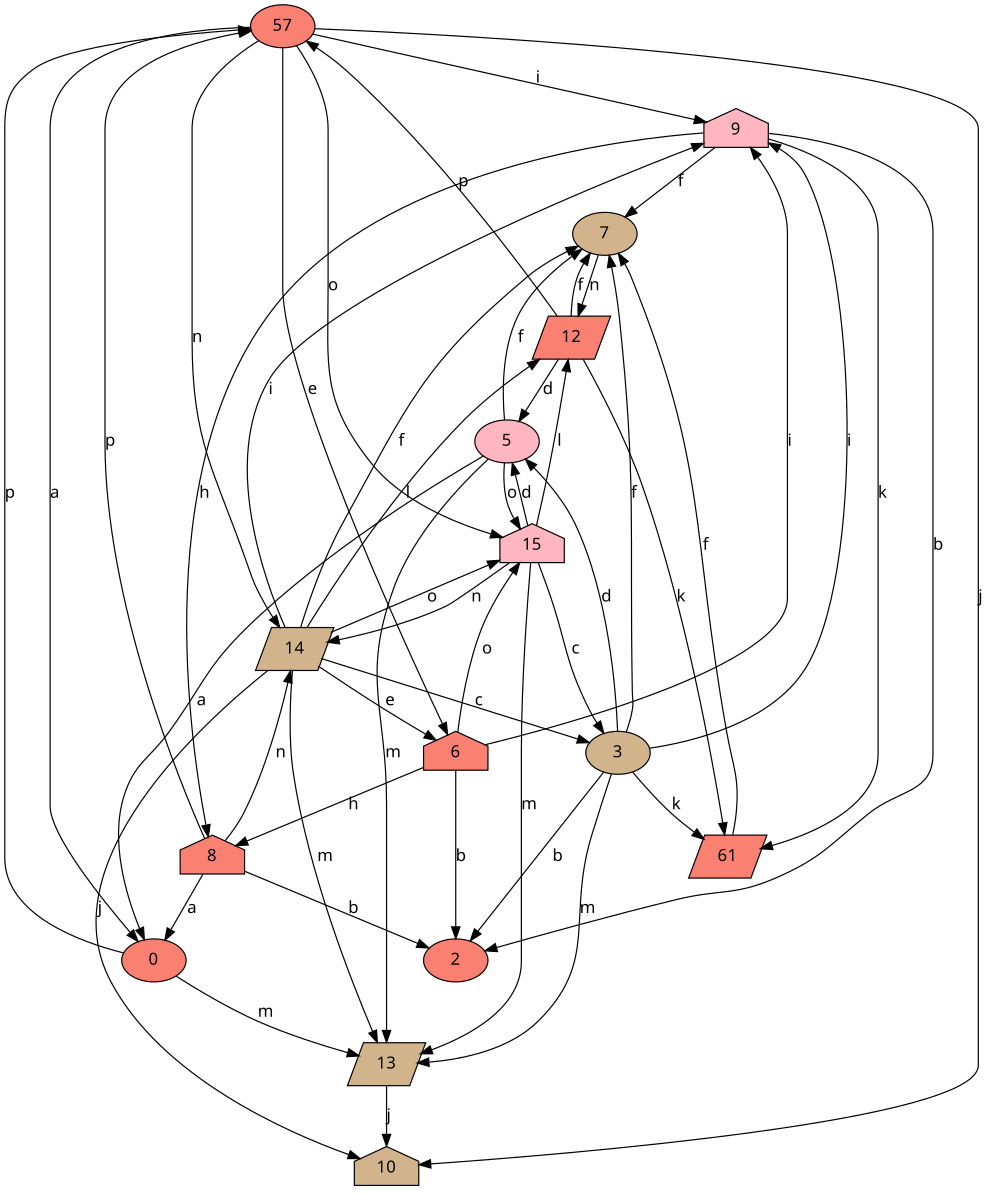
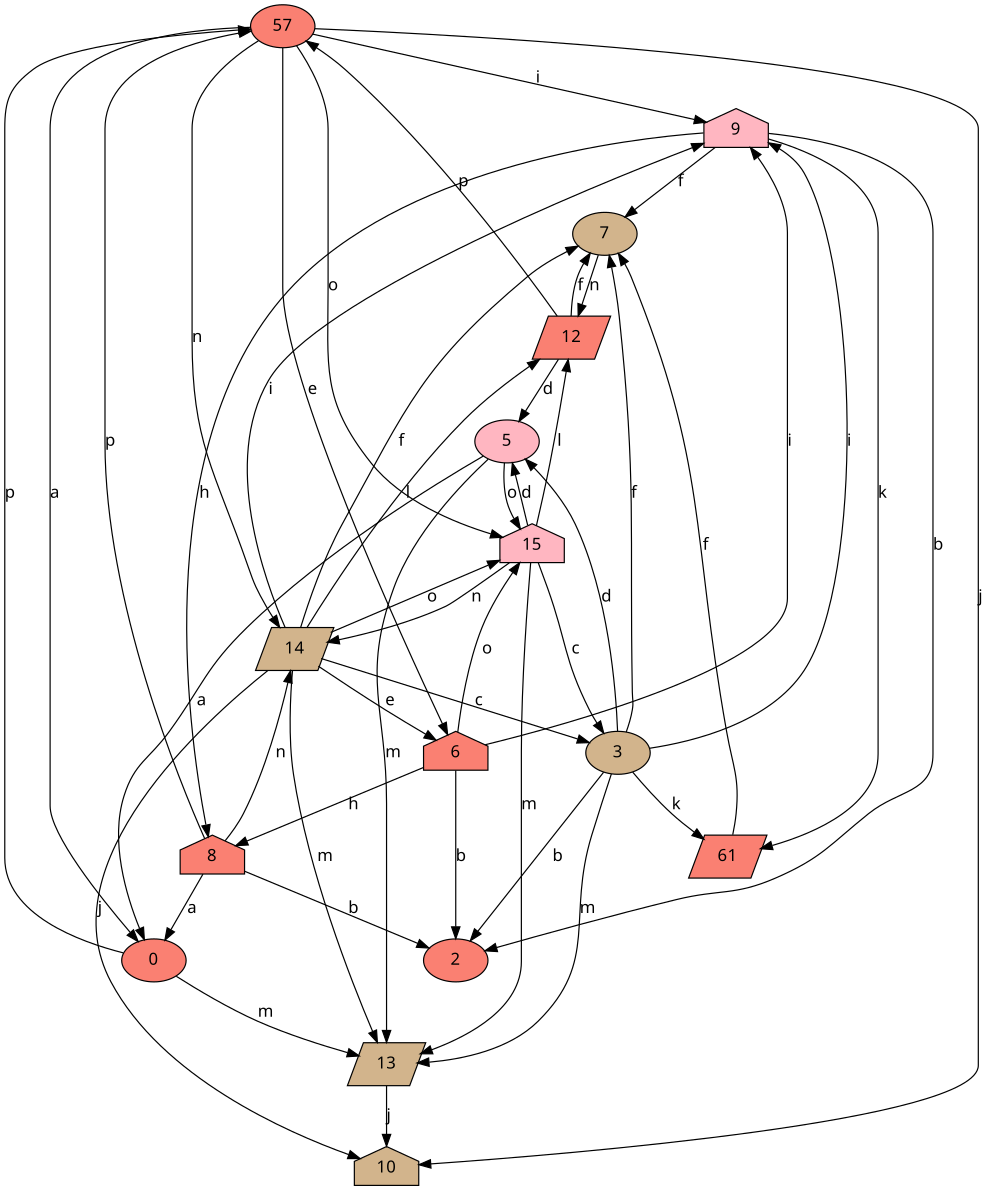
edge "5" -> "7": removed, label "f"
edge "12" -> "61": removed, label "k"
